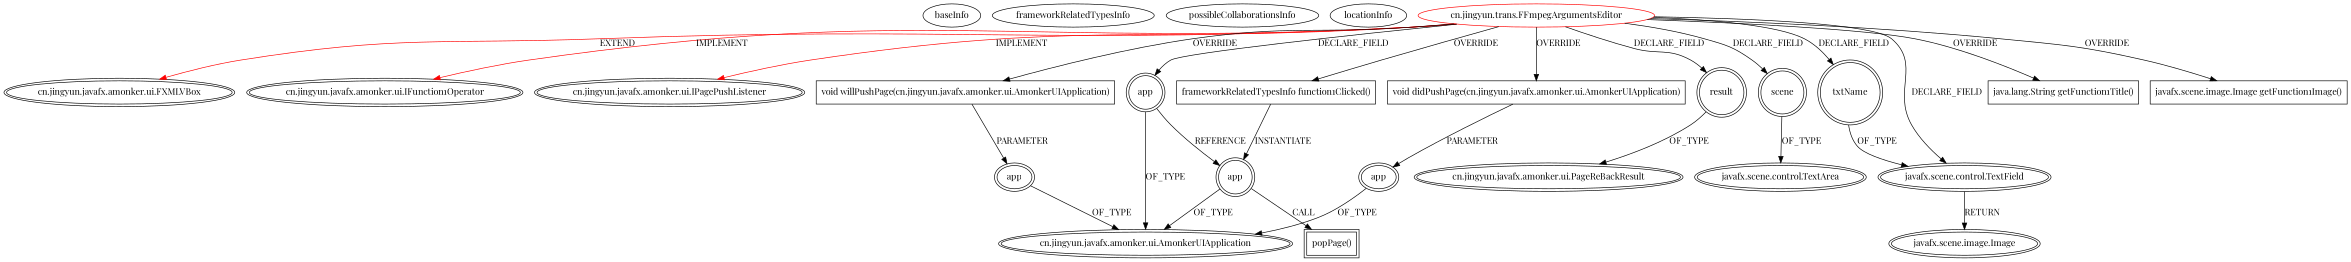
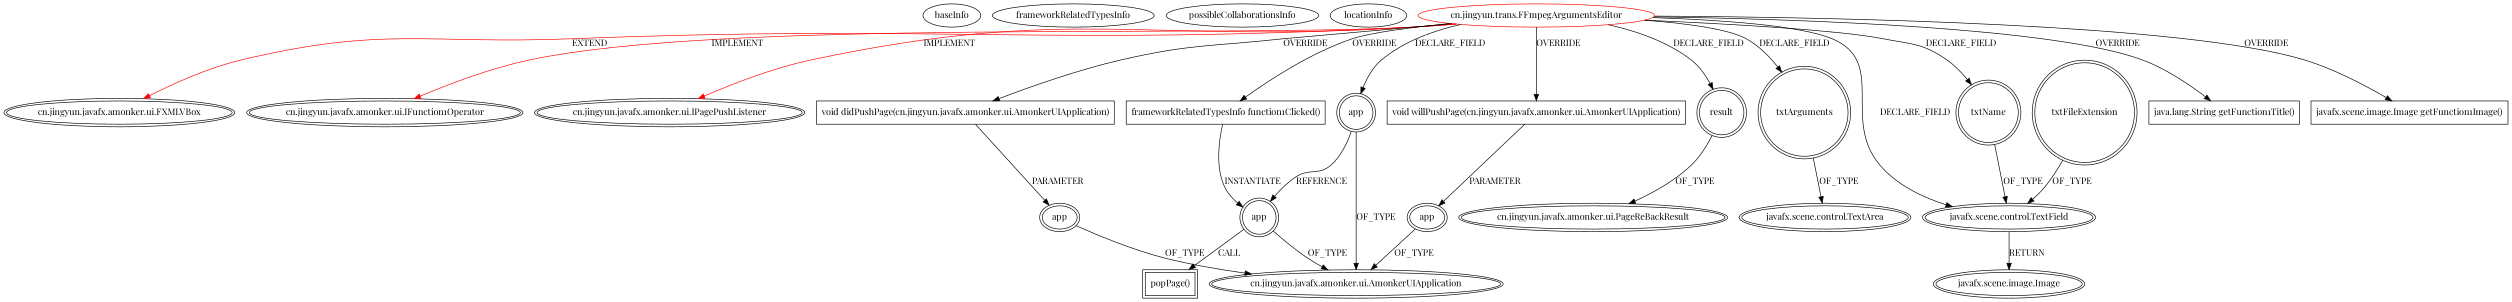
node "scene": label "scene" -> "txtArguments"
node "txtFileExtension": added
